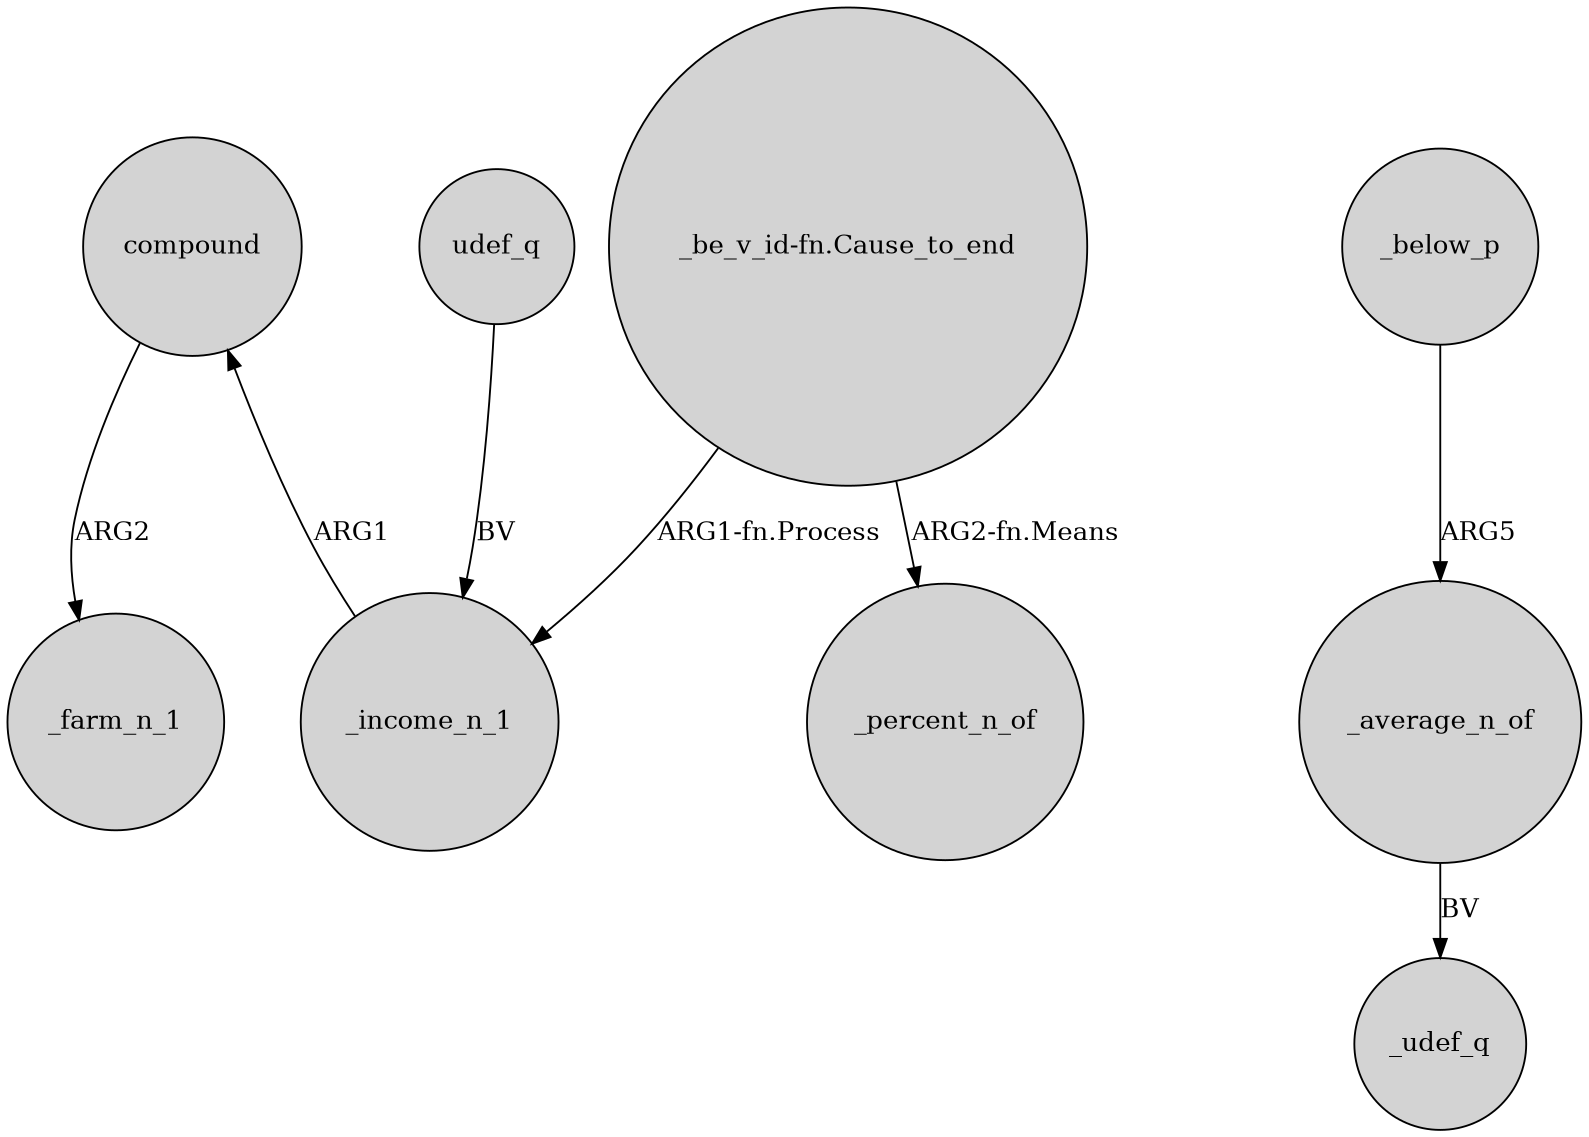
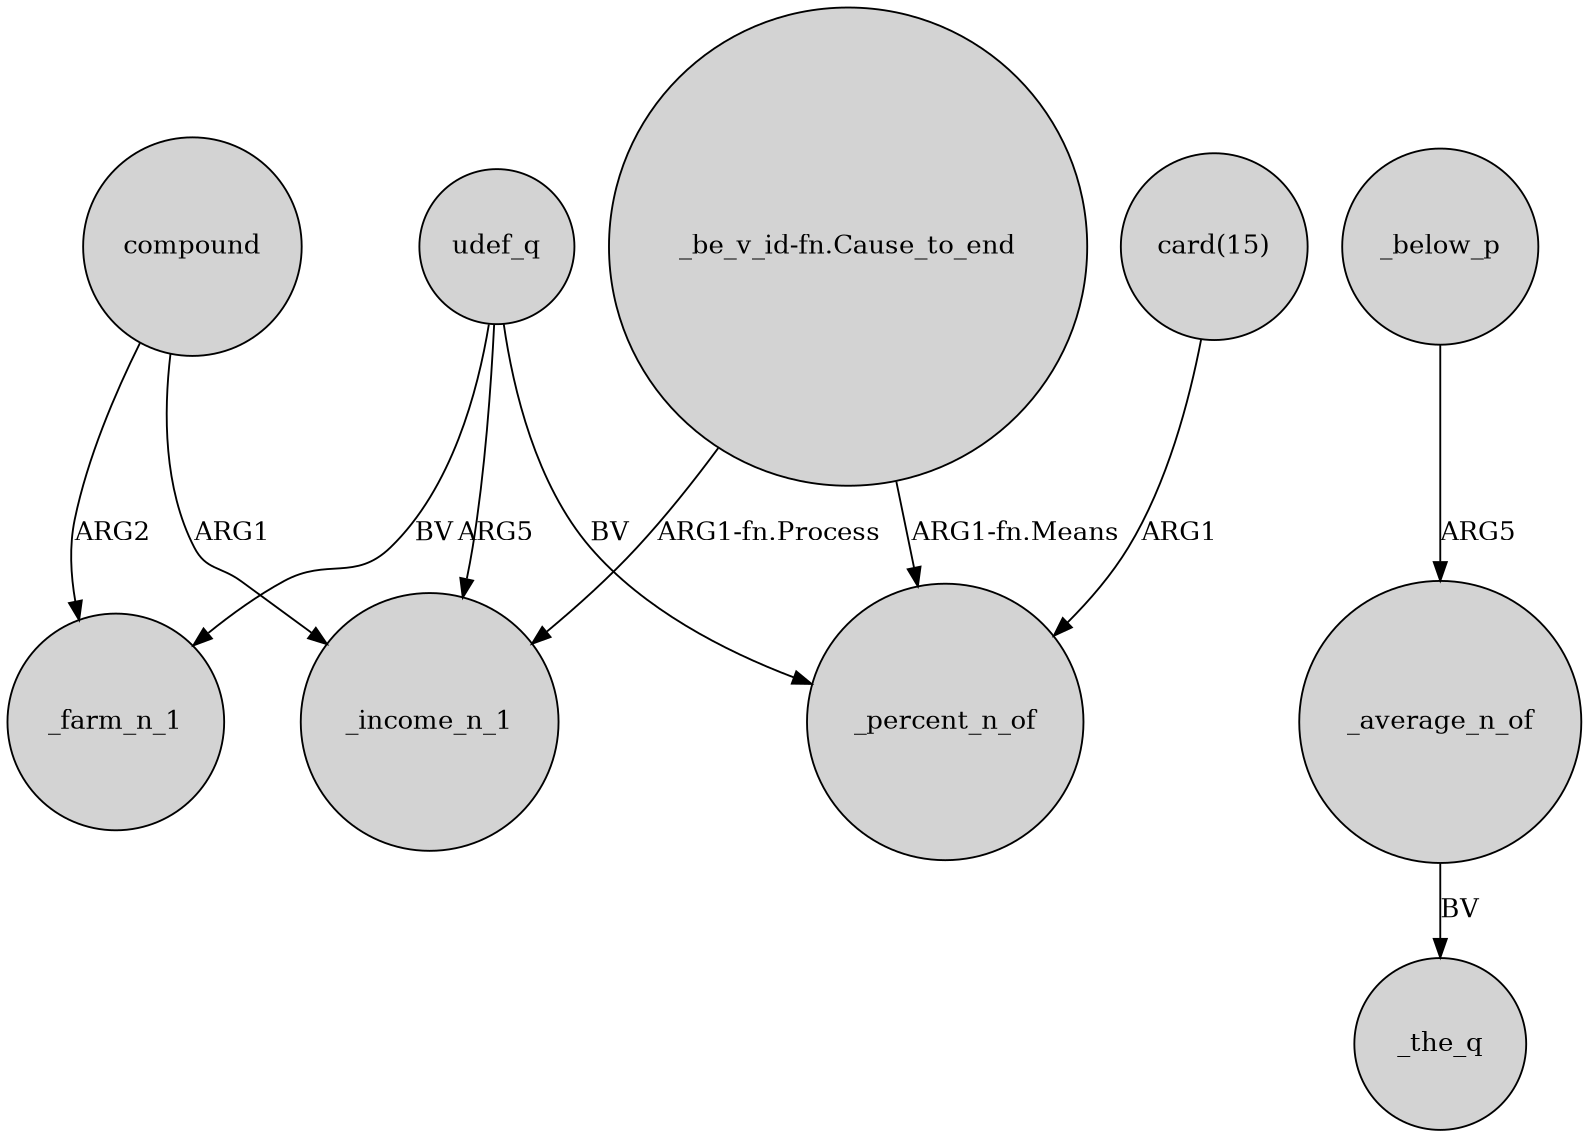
node "card(15)": added
edge "_income_n_1" -> "compound": reversed
edge "udef_q" -> "_farm_n_1": added, label "BV"
edge "udef_q" -> "_income_n_1": label "BV" -> "ARG5"
edge "_be_v_id-fn.Cause_to_end" -> "_percent_n_of": label "ARG2-fn.Means" -> "ARG1-fn.Means"
edge "udef_q" -> "_percent_n_of": added, label "BV"
node "_udef_q": label "_udef_q" -> "_the_q"
